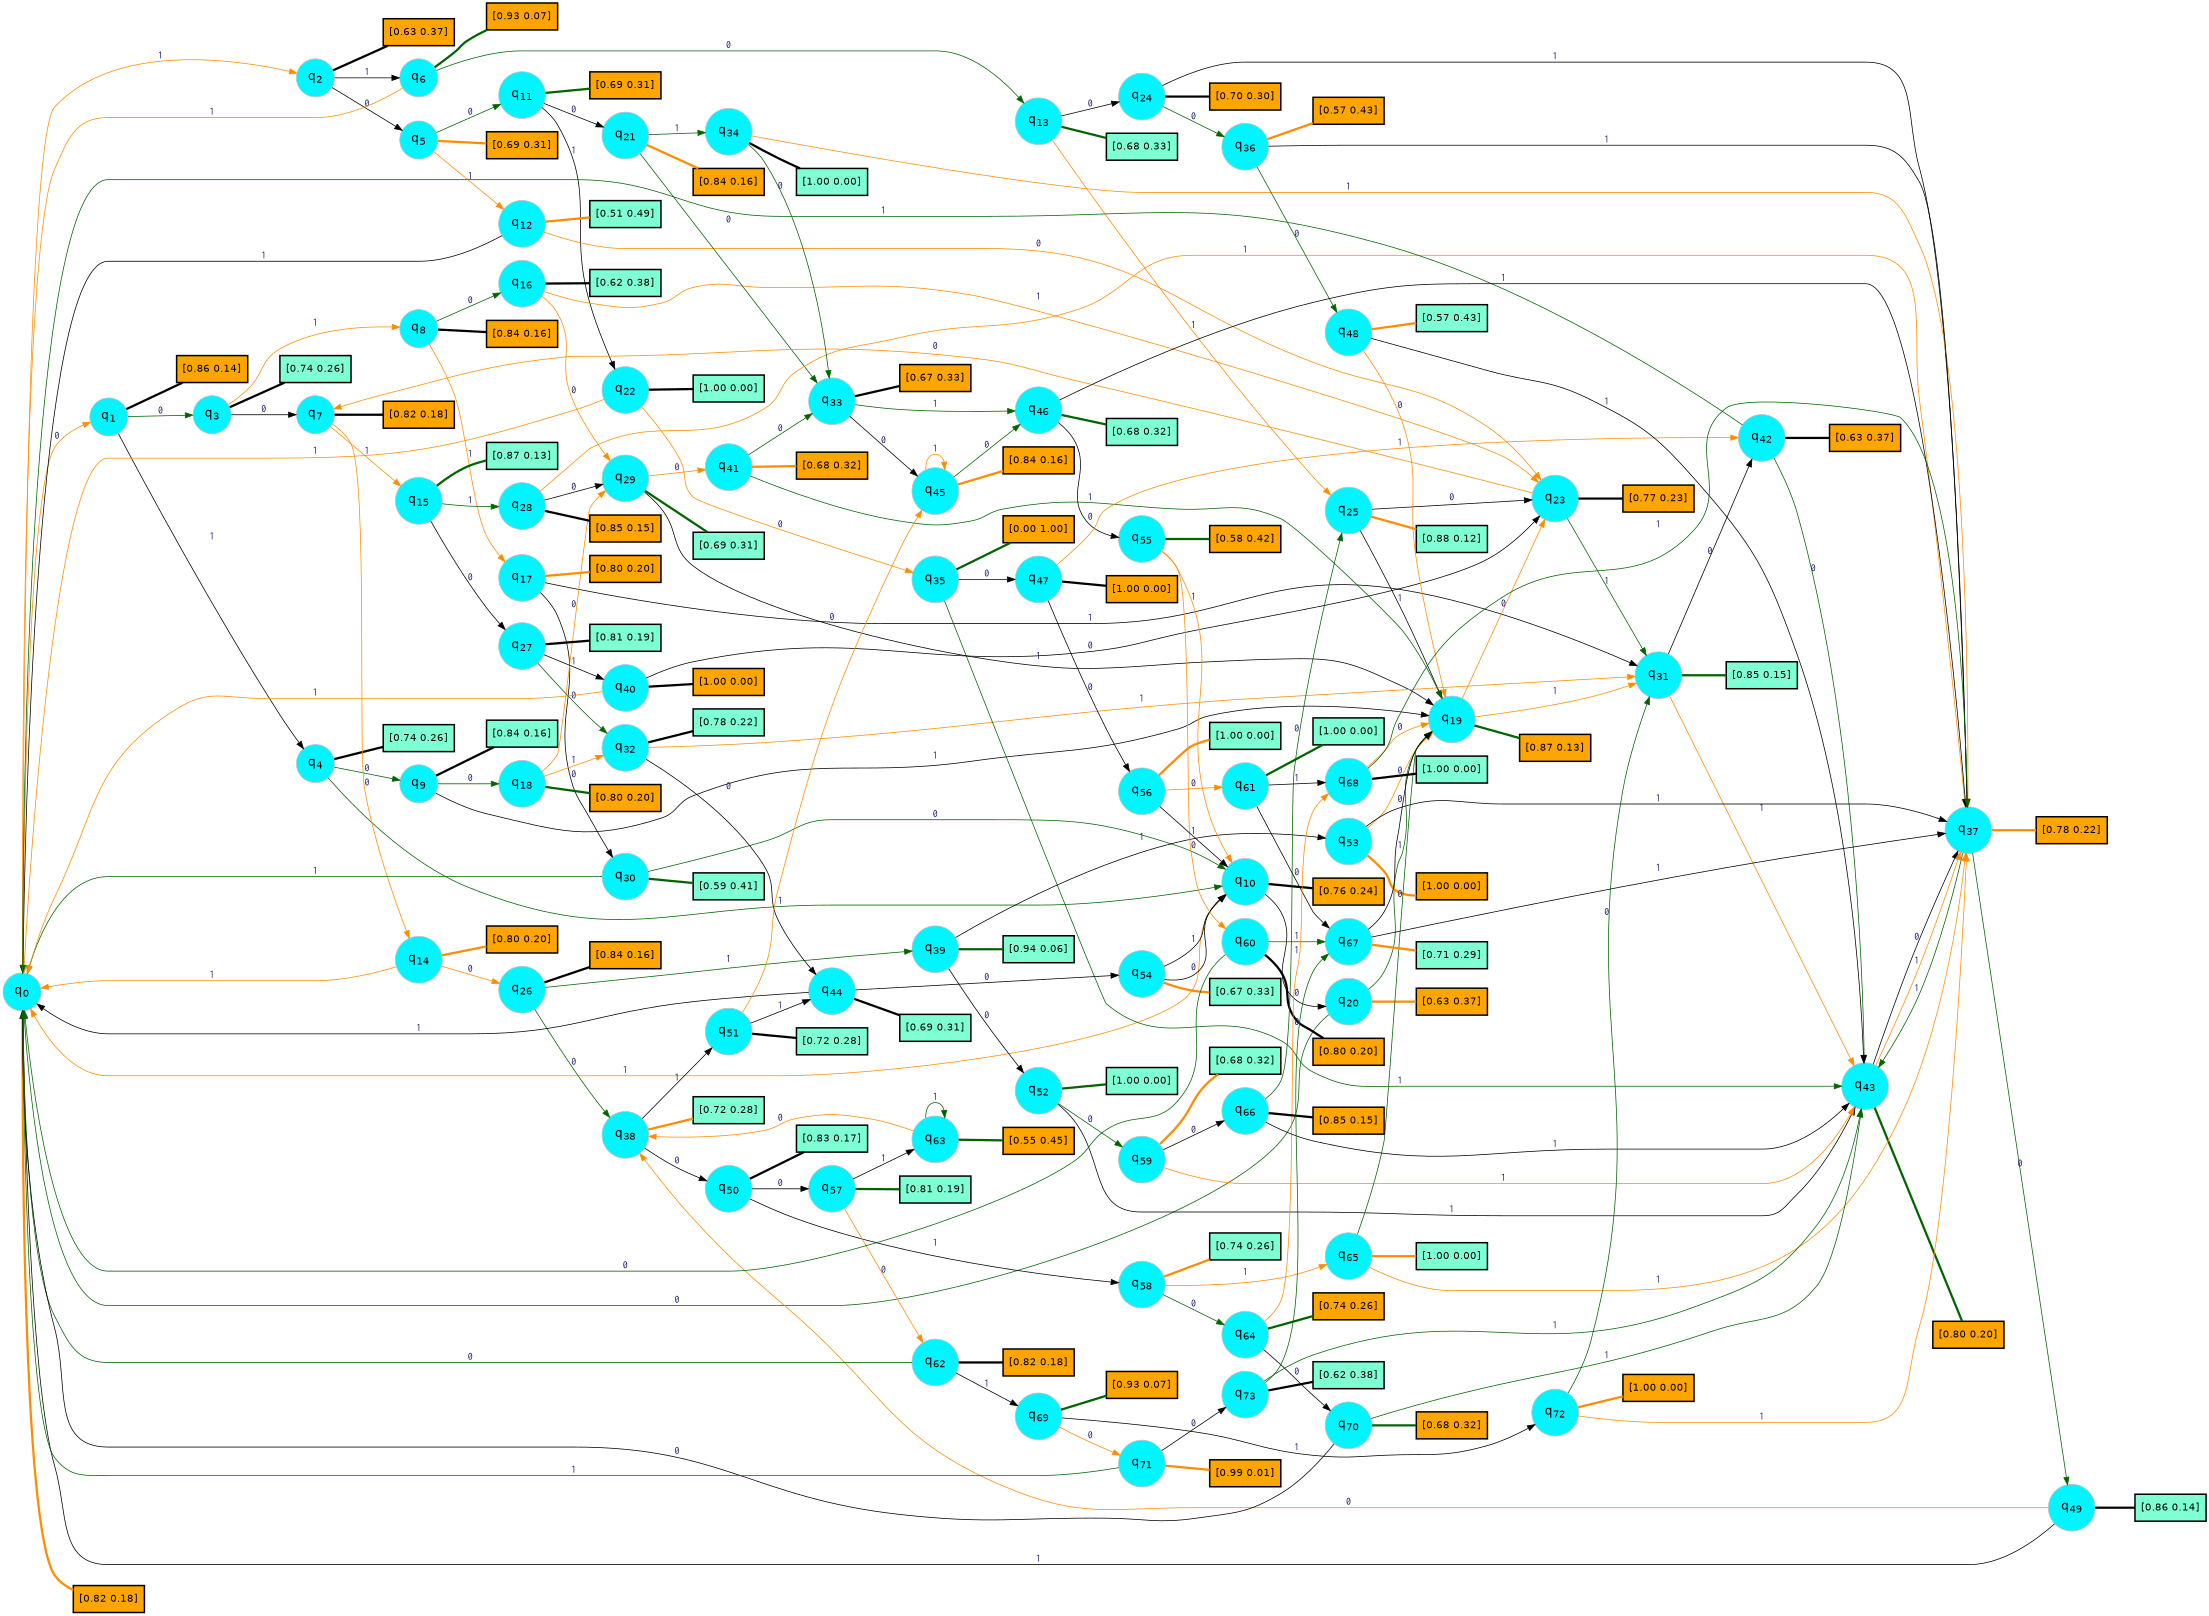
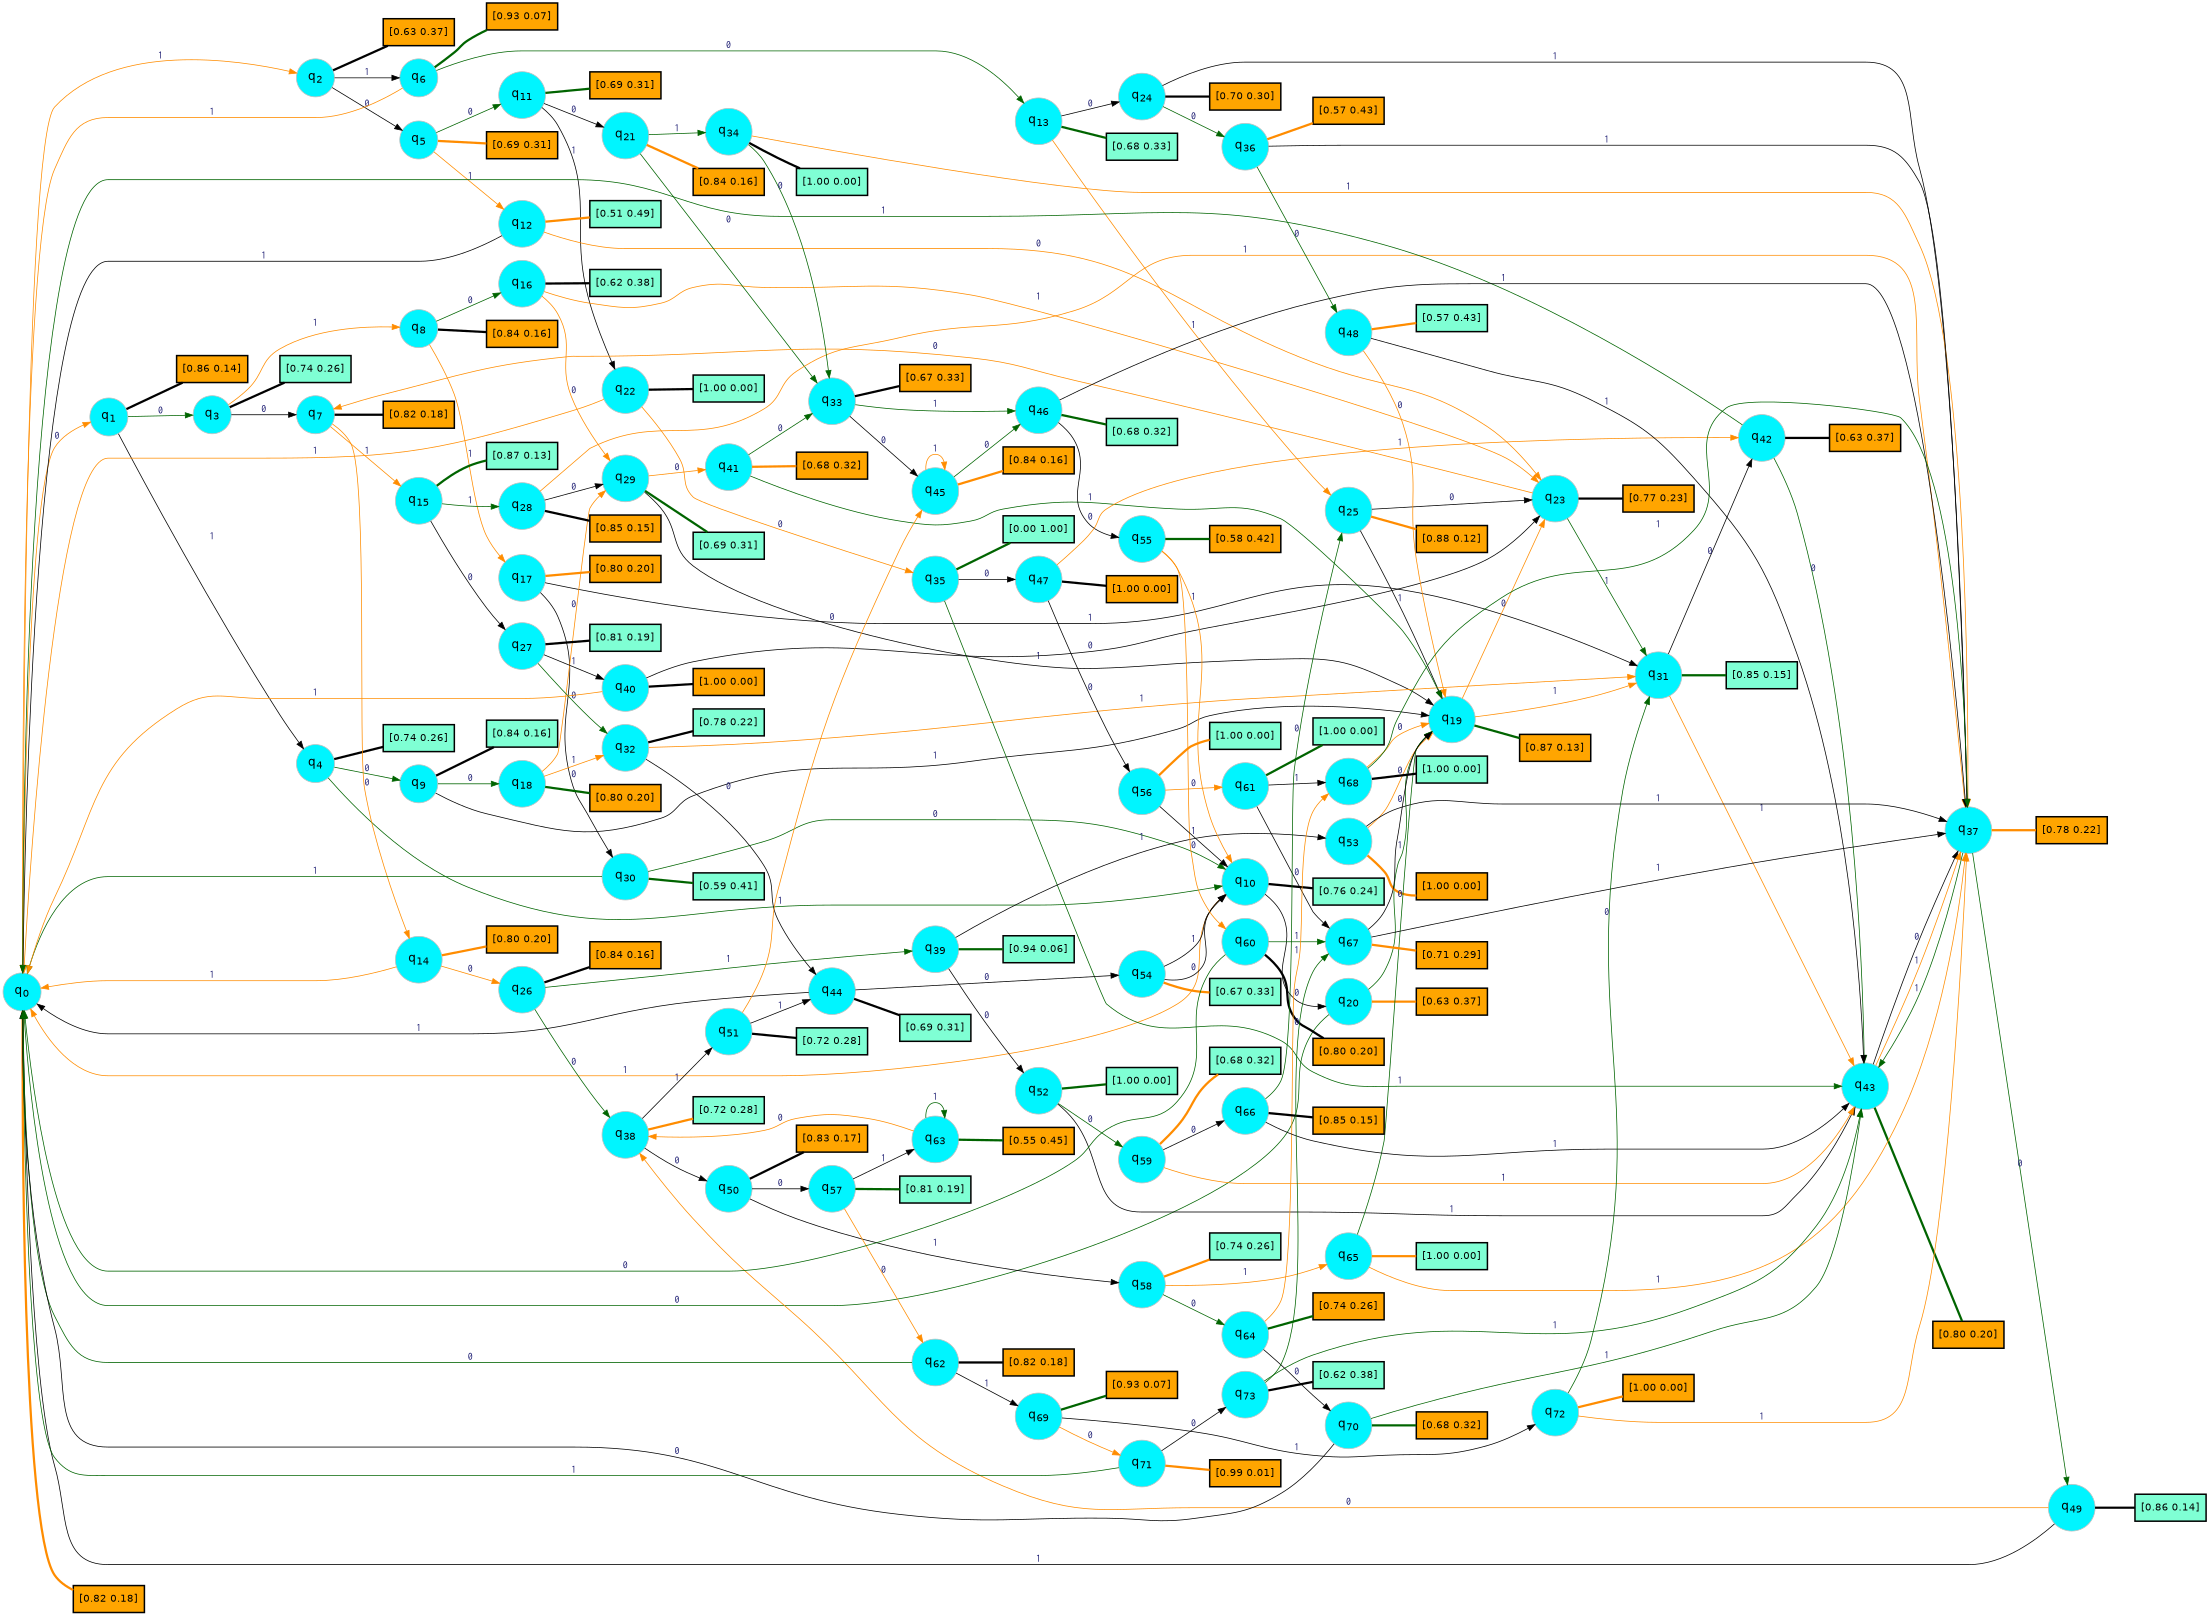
node "[0.00 1.00]": fillcolor orange -> aquamarine
node "[0.88 0.12]": fillcolor aquamarine -> orange
node "[0.76 0.24]": fillcolor orange -> aquamarine
node "[0.71 0.29]": fillcolor aquamarine -> orange
node "[0.83 0.17]": fillcolor aquamarine -> orange
